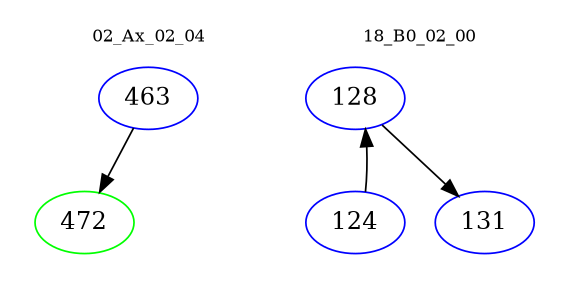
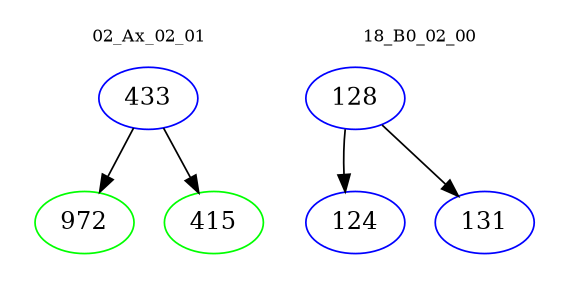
cluster "02_Ax_02_04": label "02_Ax_02_04" -> "02_Ax_02_01"
node "463": label "463" -> "433"
edge "124" -> "128": reversed
node "472": label "472" -> "972"
node "415": added
